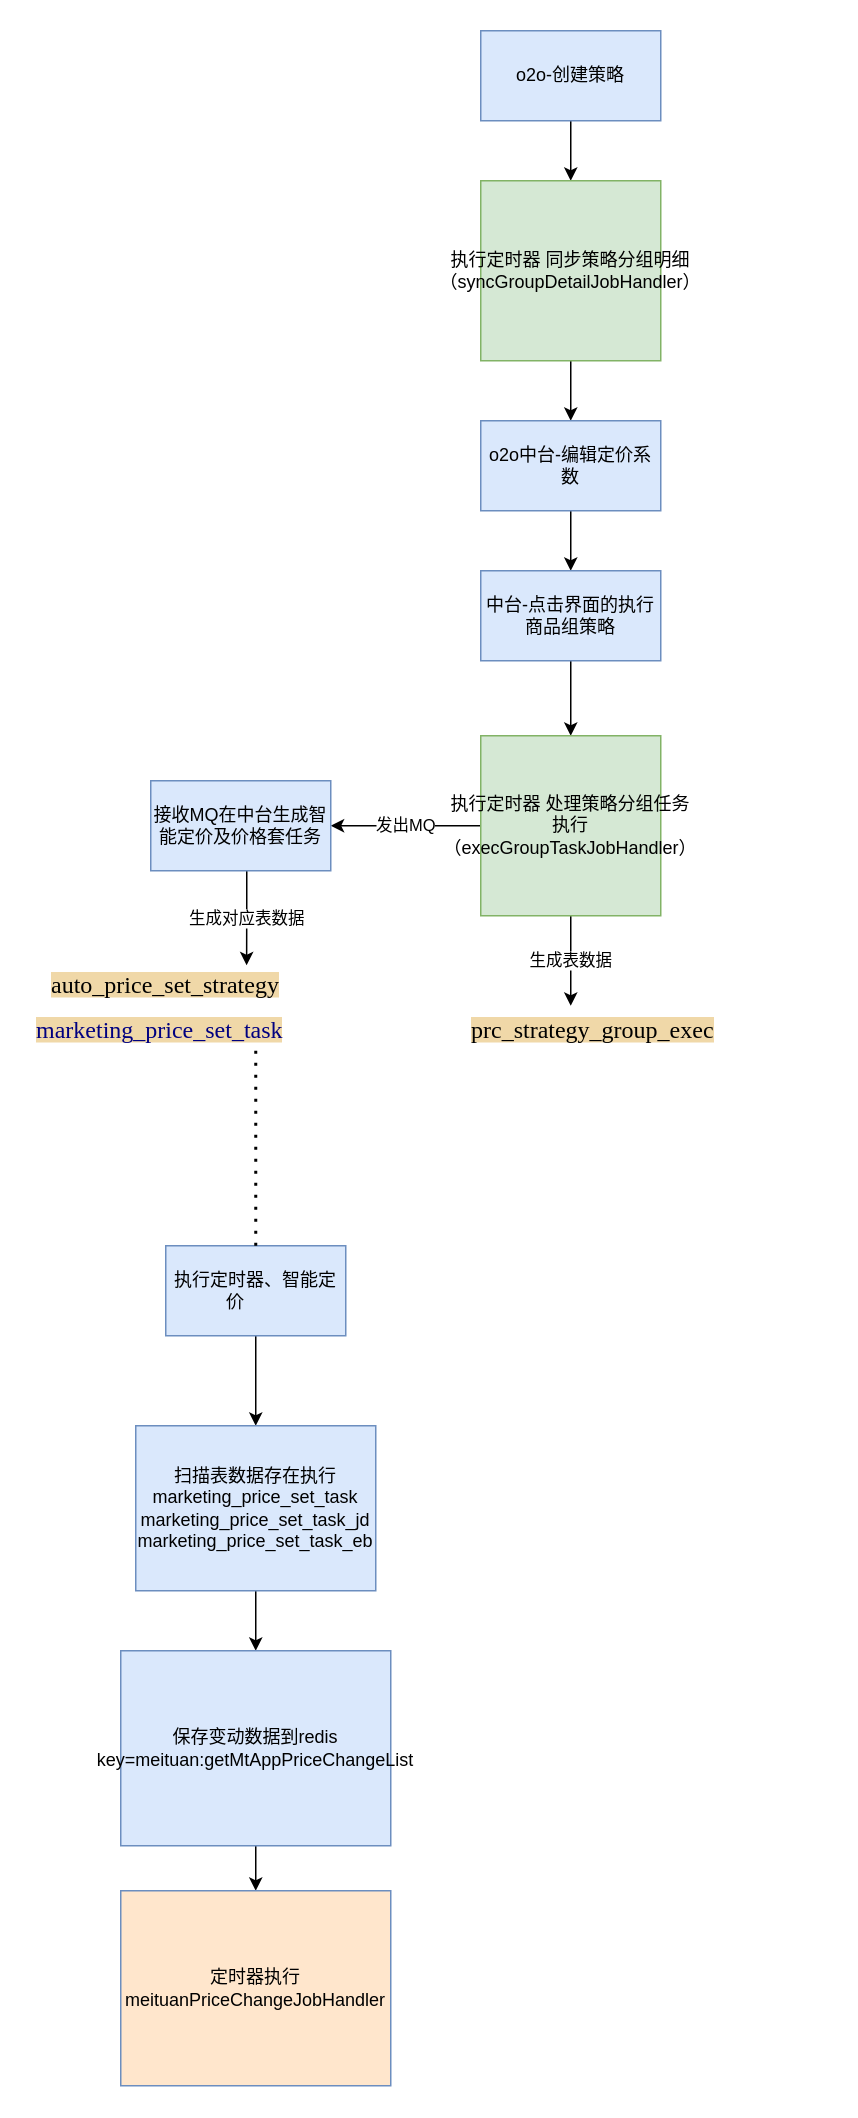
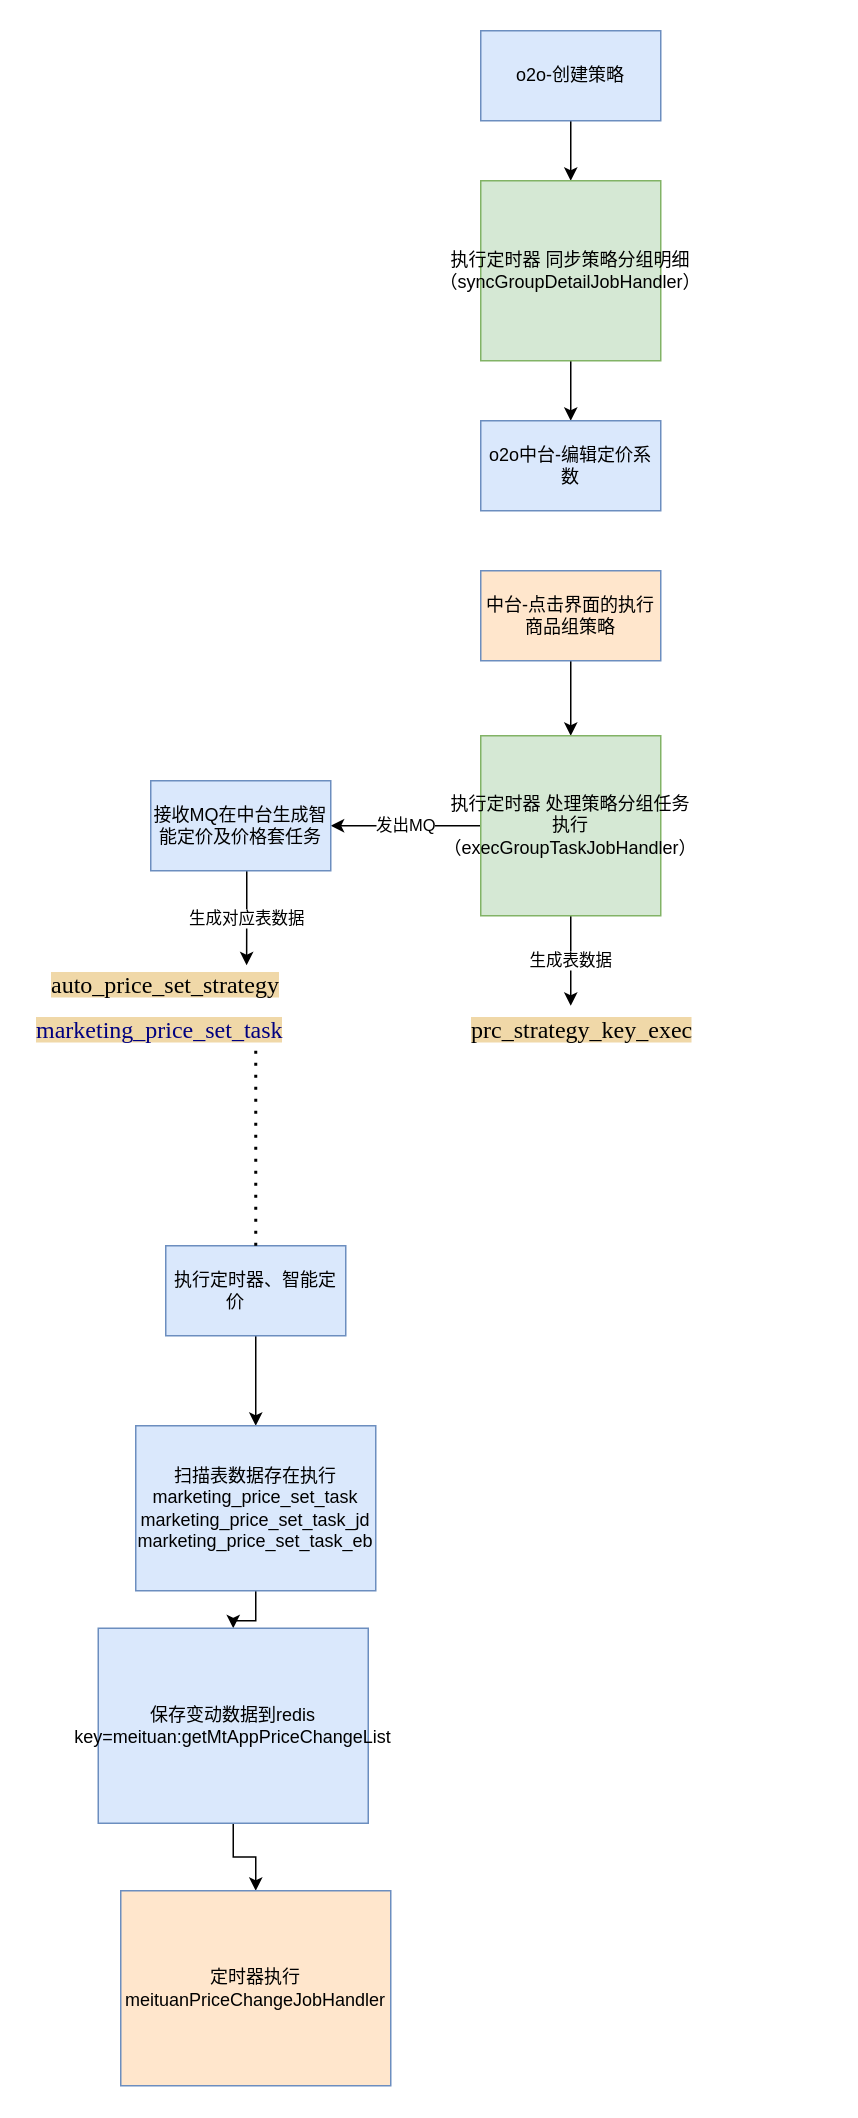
edge "o2o中台-编辑定价系数" -> "中台-点击界面的执行商品组策略": removed
node "中台-点击界面的执行商品组策略": fillcolor #dae8fc -> #ffe6cc
node "prc_strategy_group_exec": label "prc_strategy_group_exec" -> "prc_strategy_key_exec"
node "保存变动数据到redis key=meituan:getMtAppPriceChangeList": moved (256, 1748) -> (233, 1726)
